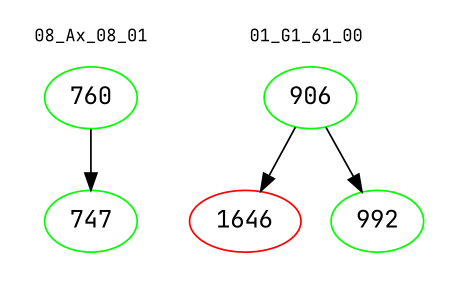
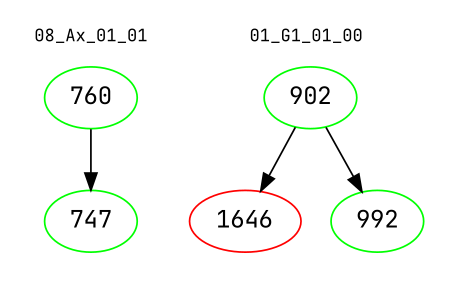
cluster "08_Ax_08_01": label "08_Ax_08_01" -> "08_Ax_01_01"
cluster "01_G1_61_00": label "01_G1_61_00" -> "01_G1_01_00"
node "906": label "906" -> "902"
